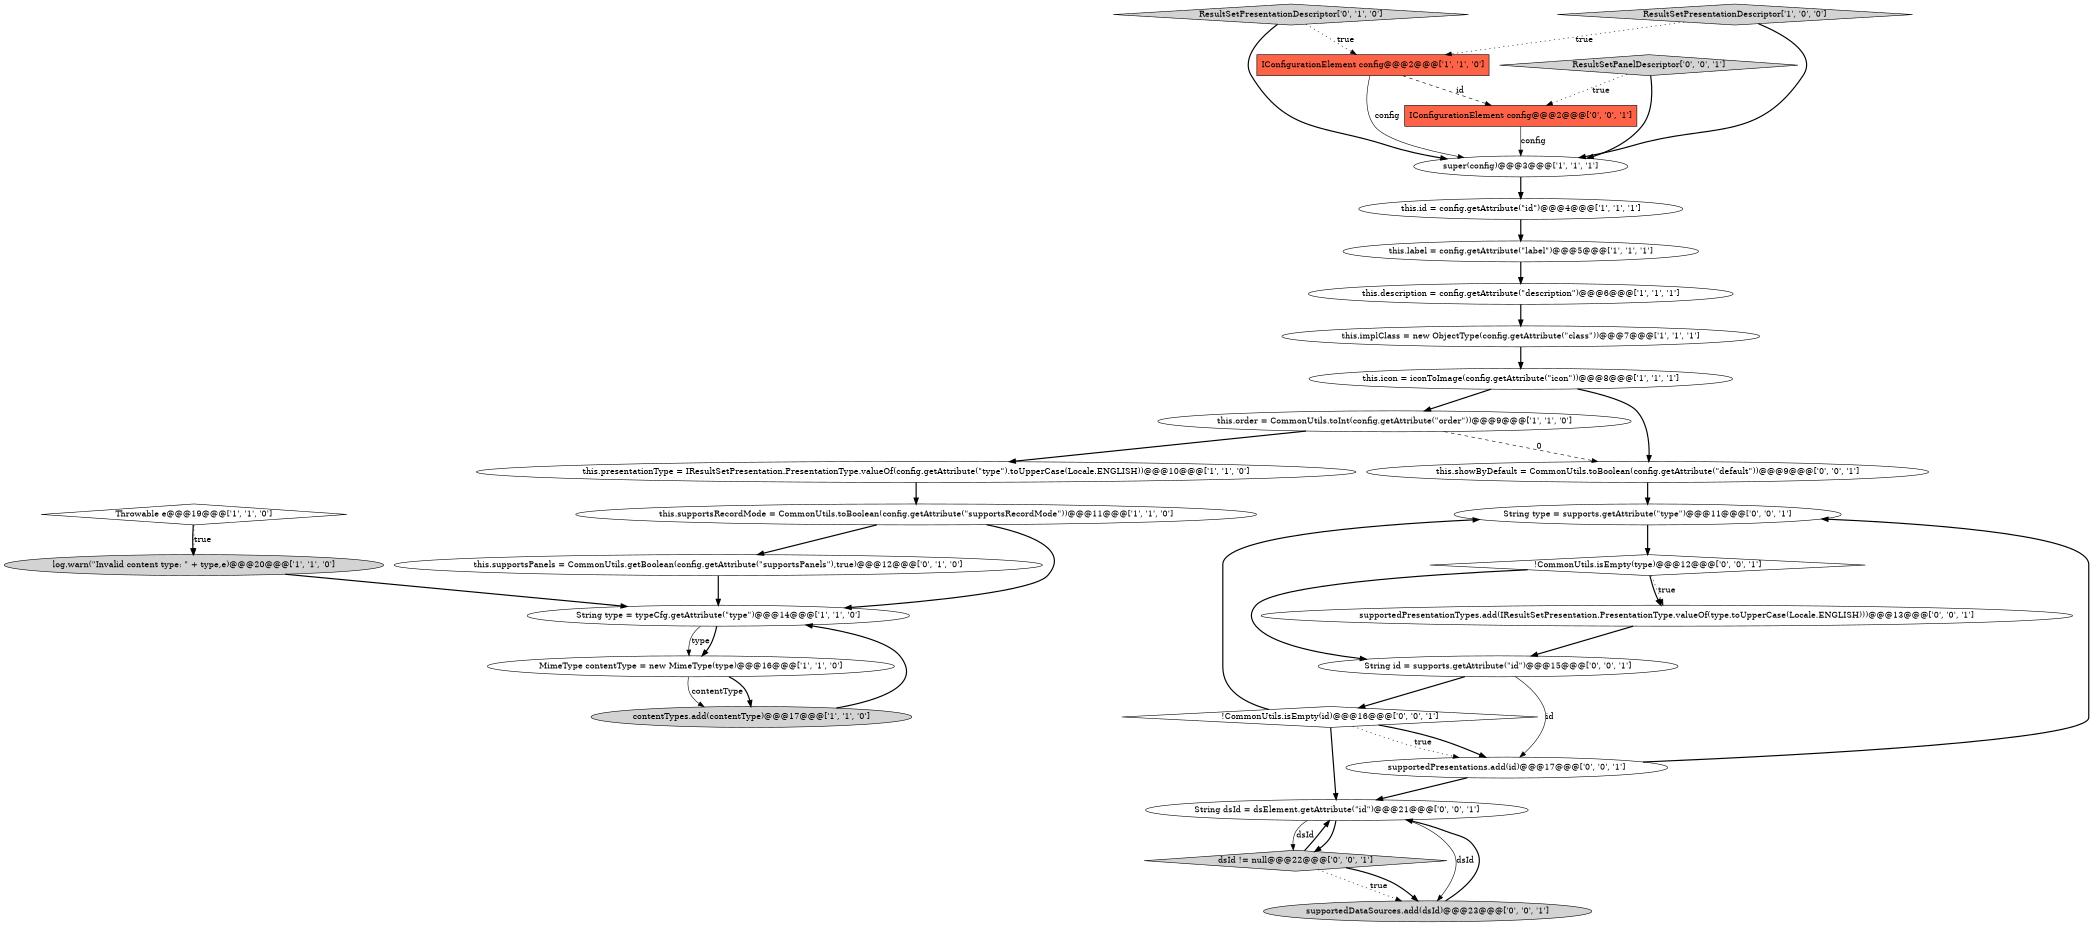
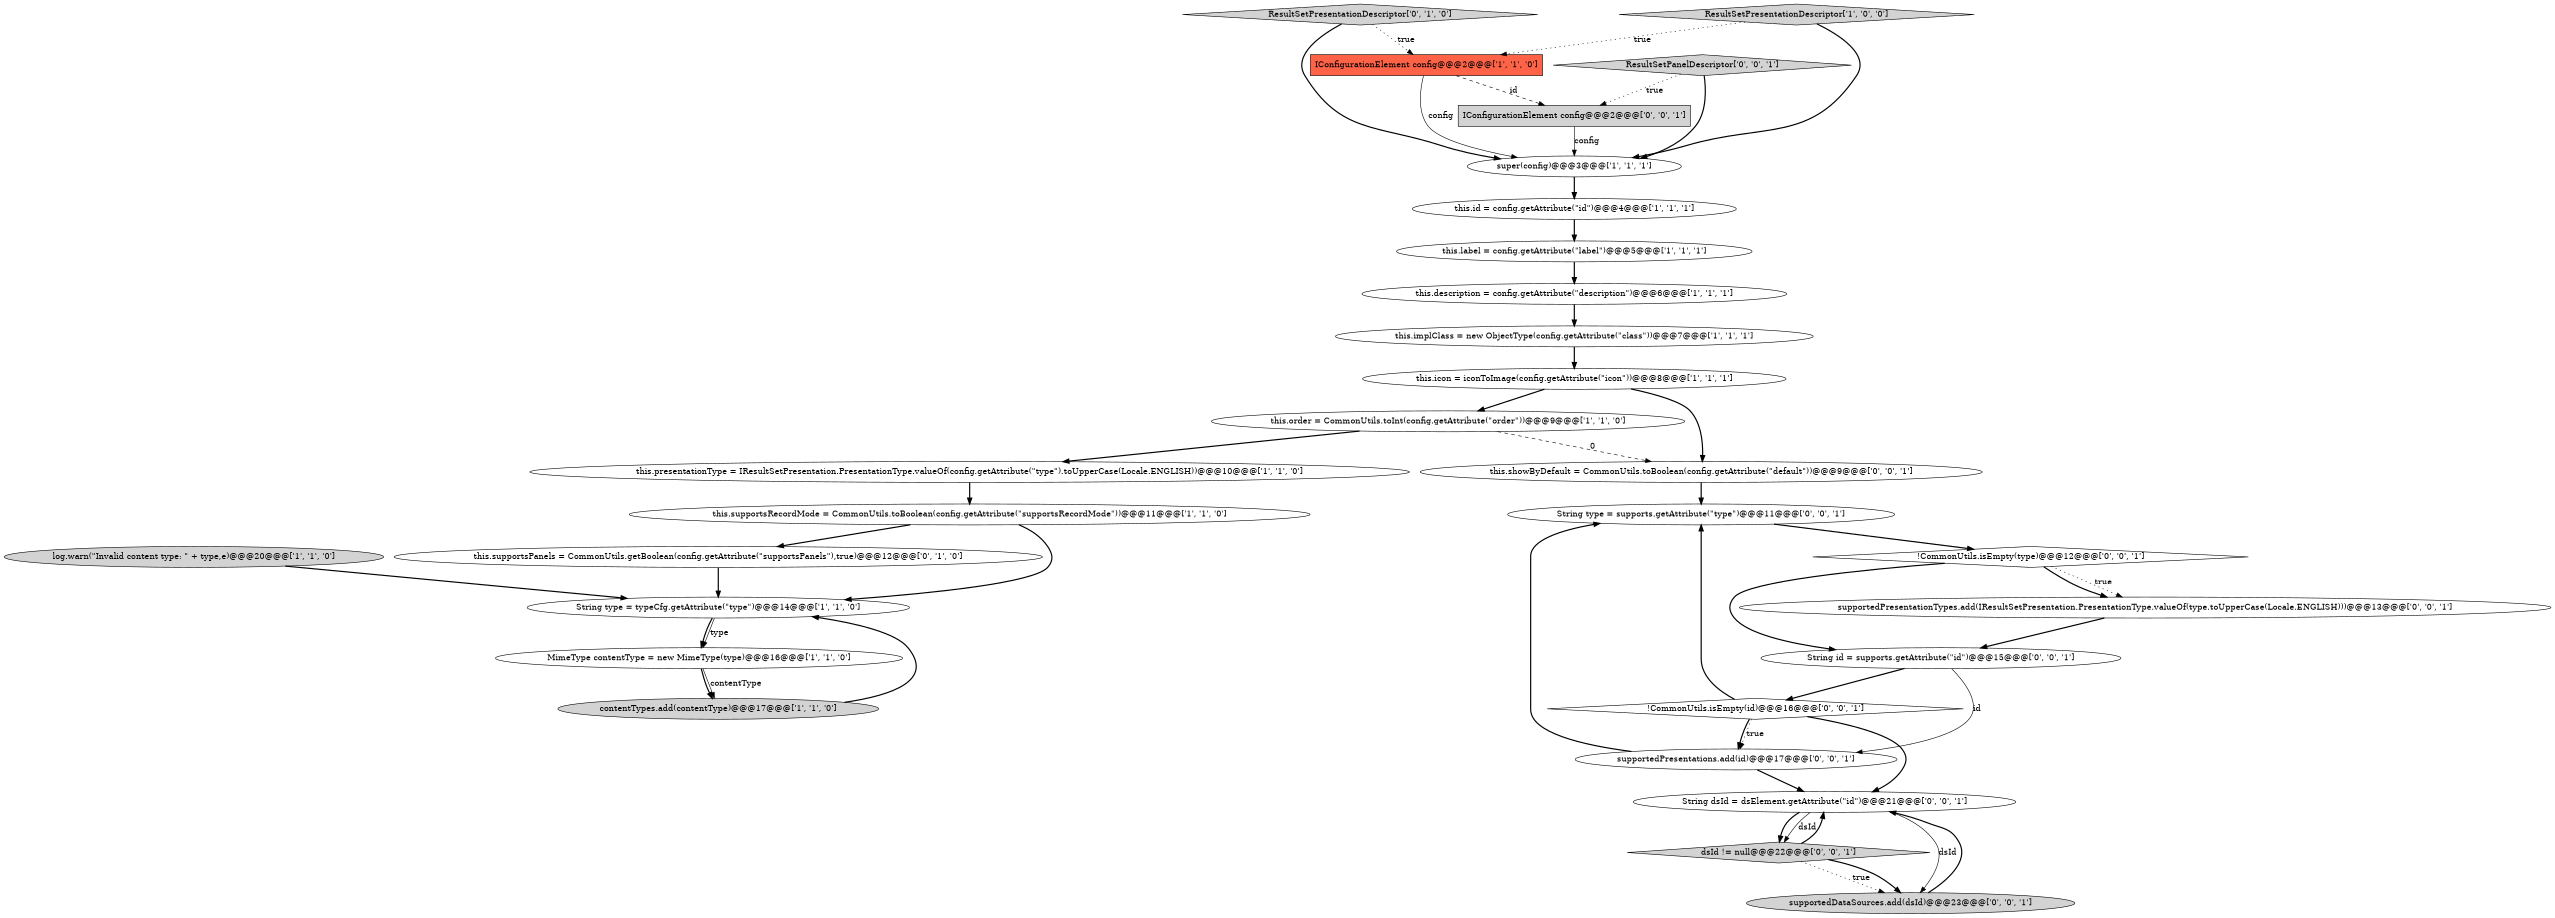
node "IConfigurationElement config@@@2@@@['0', '0', '1']": fillcolor tomato -> lightgray
node "Throwable e@@@19@@@['1', '1', '0']": removed
